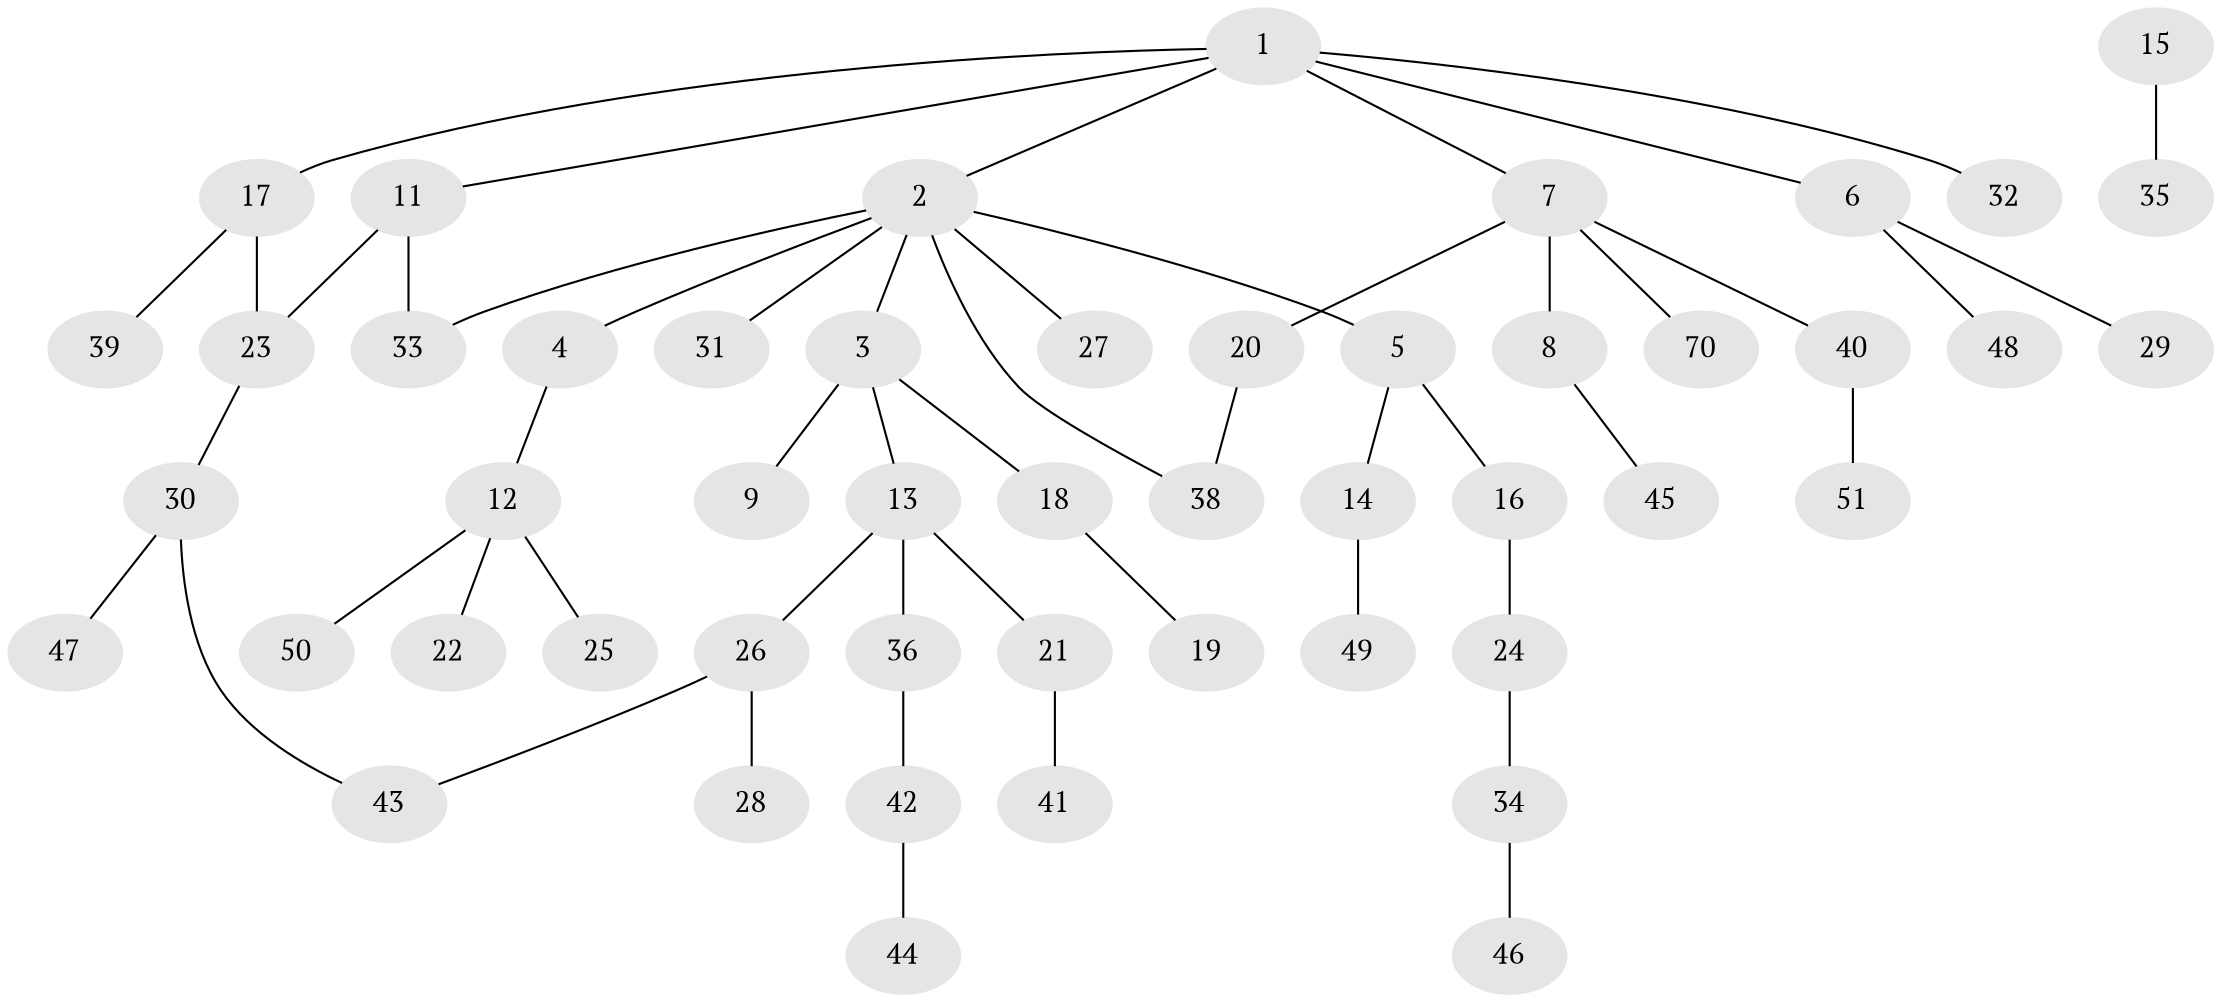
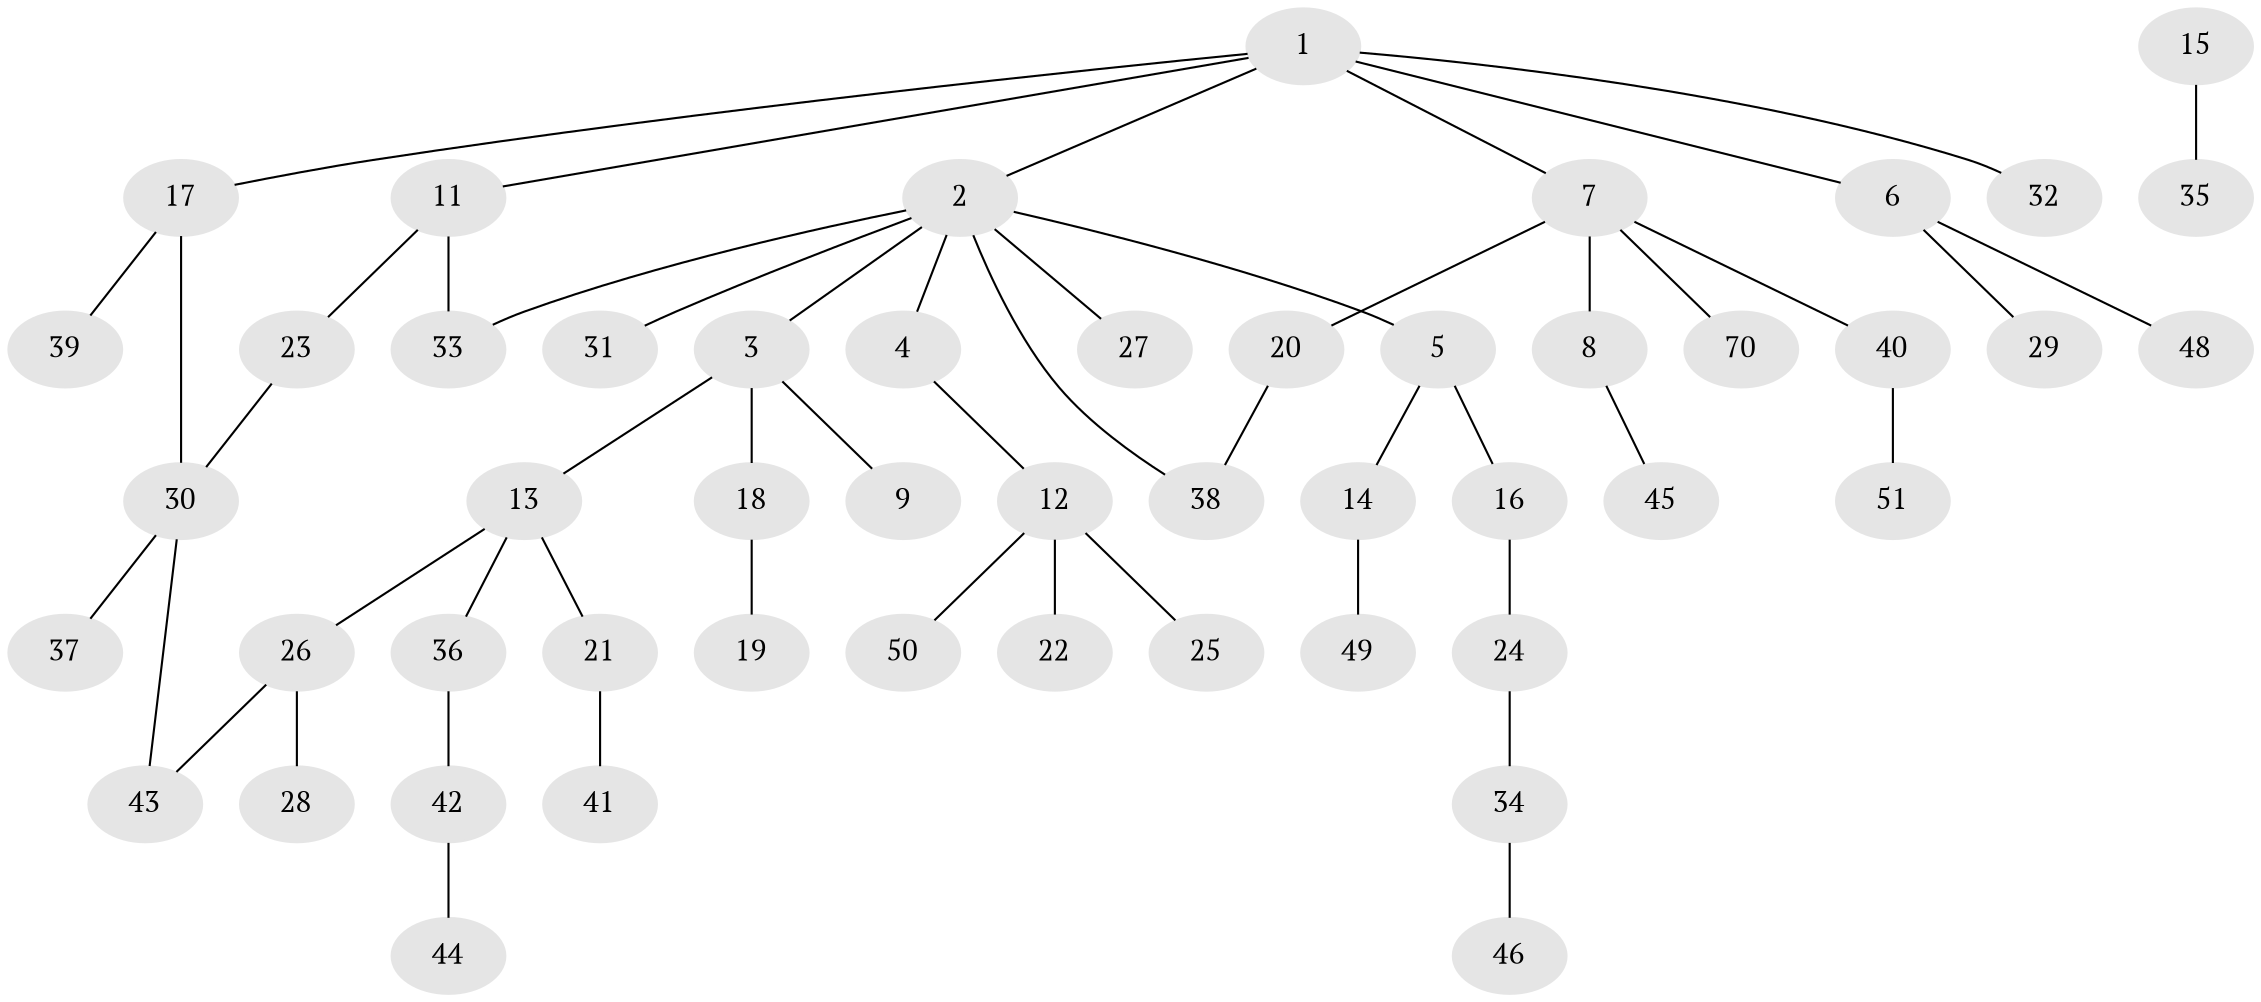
edge "17" -- "23": now "17" -- "30"
node "47": label "47" -> "37"
